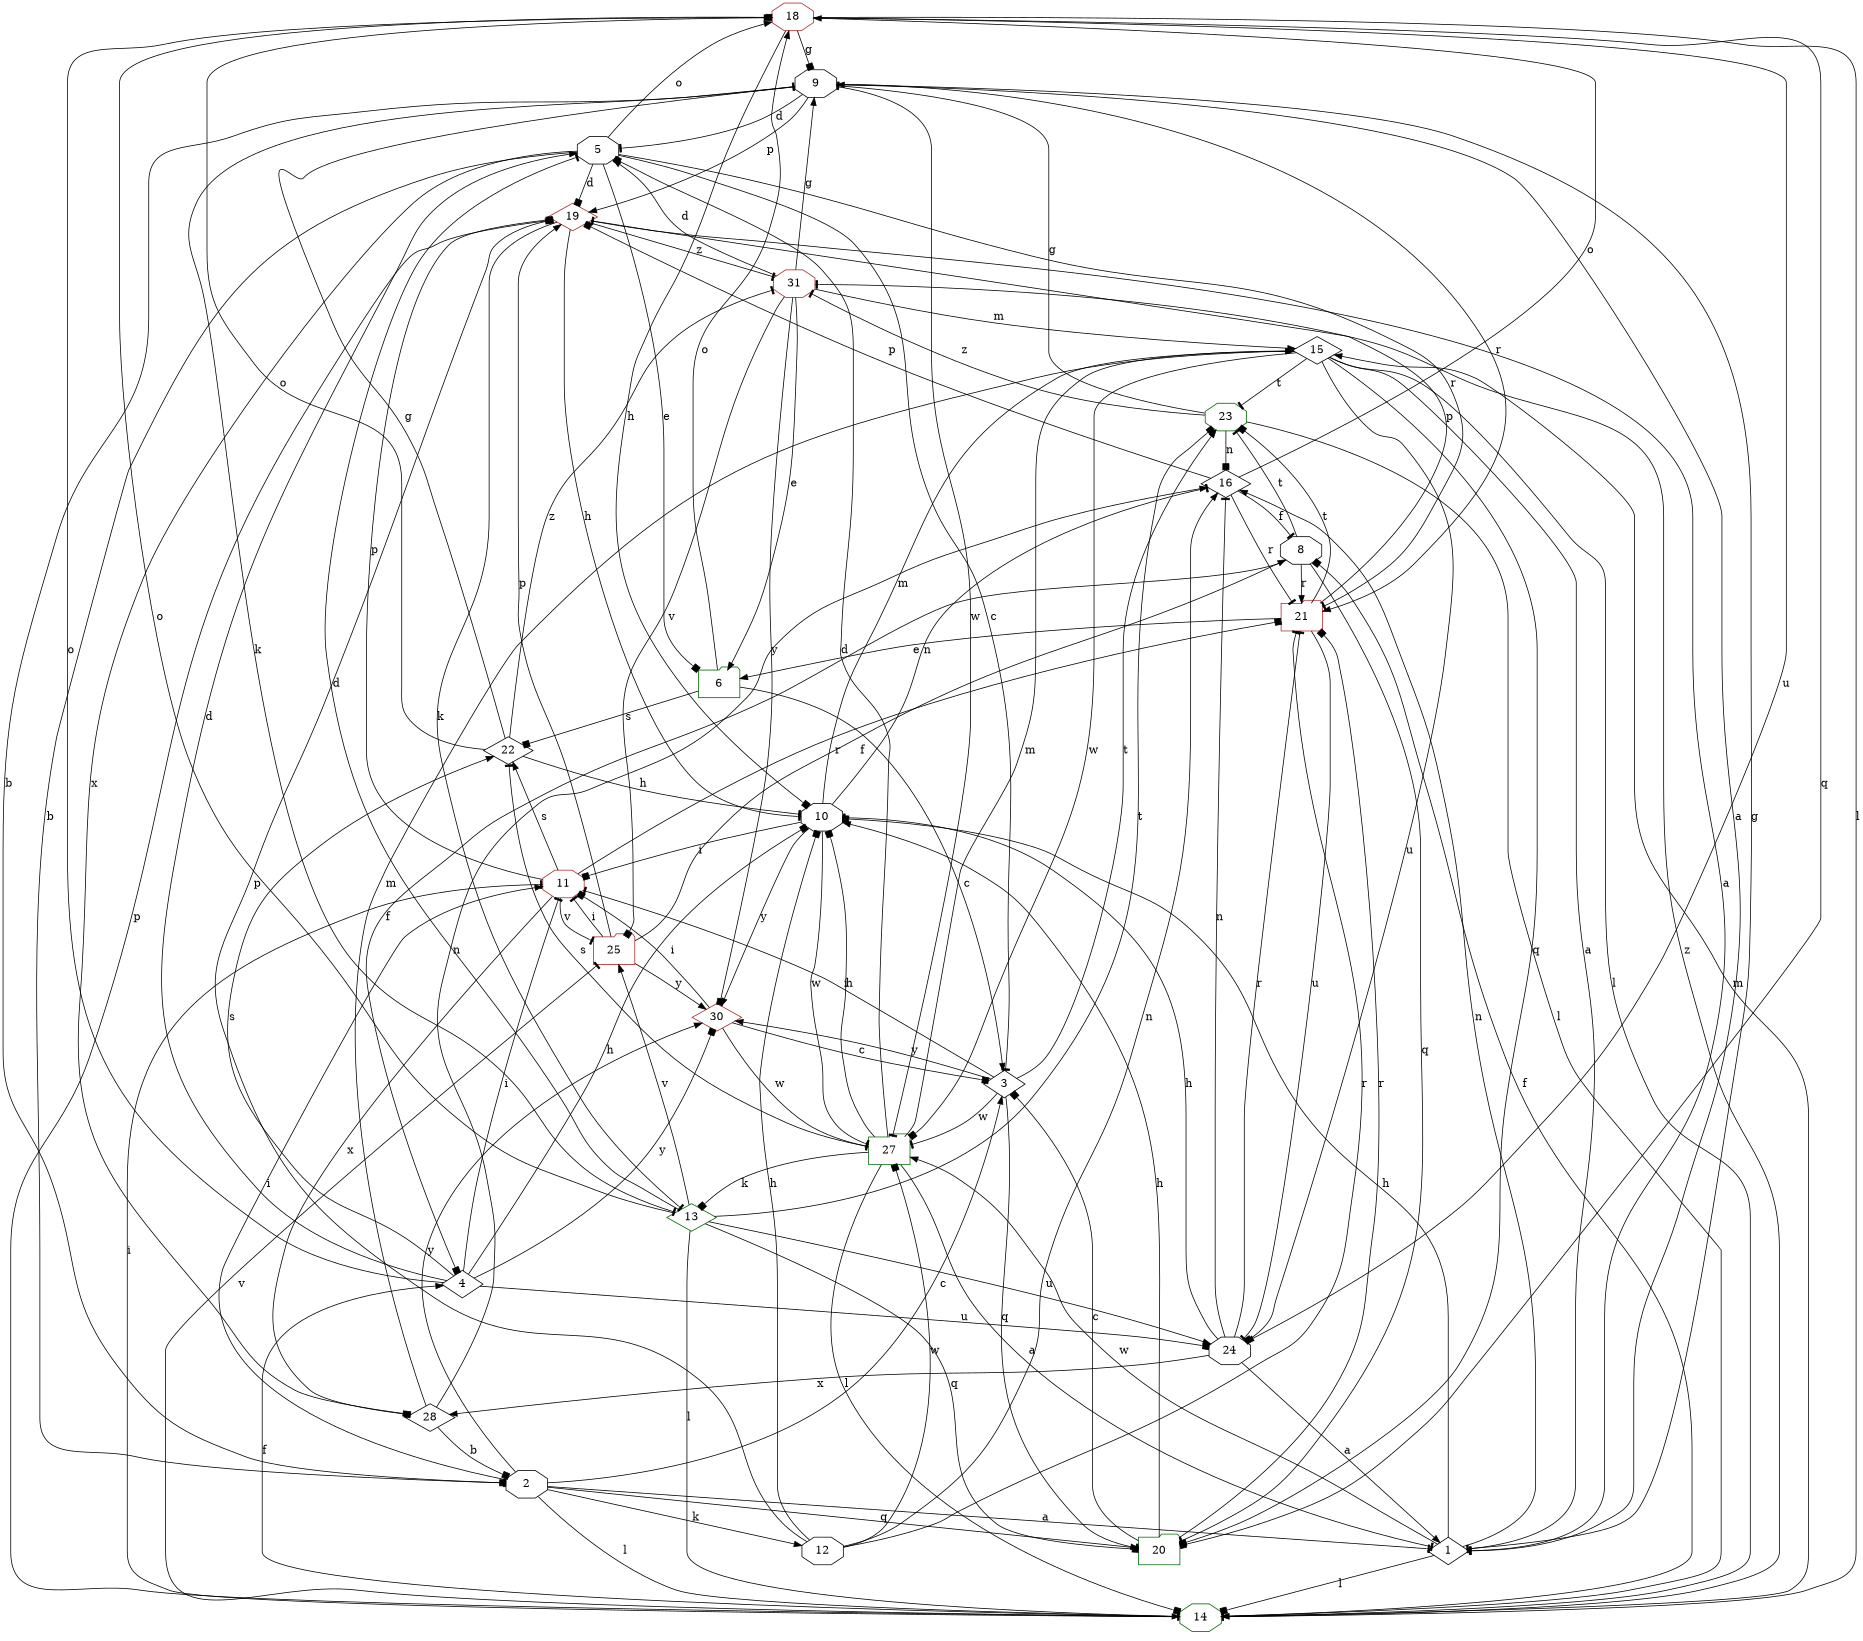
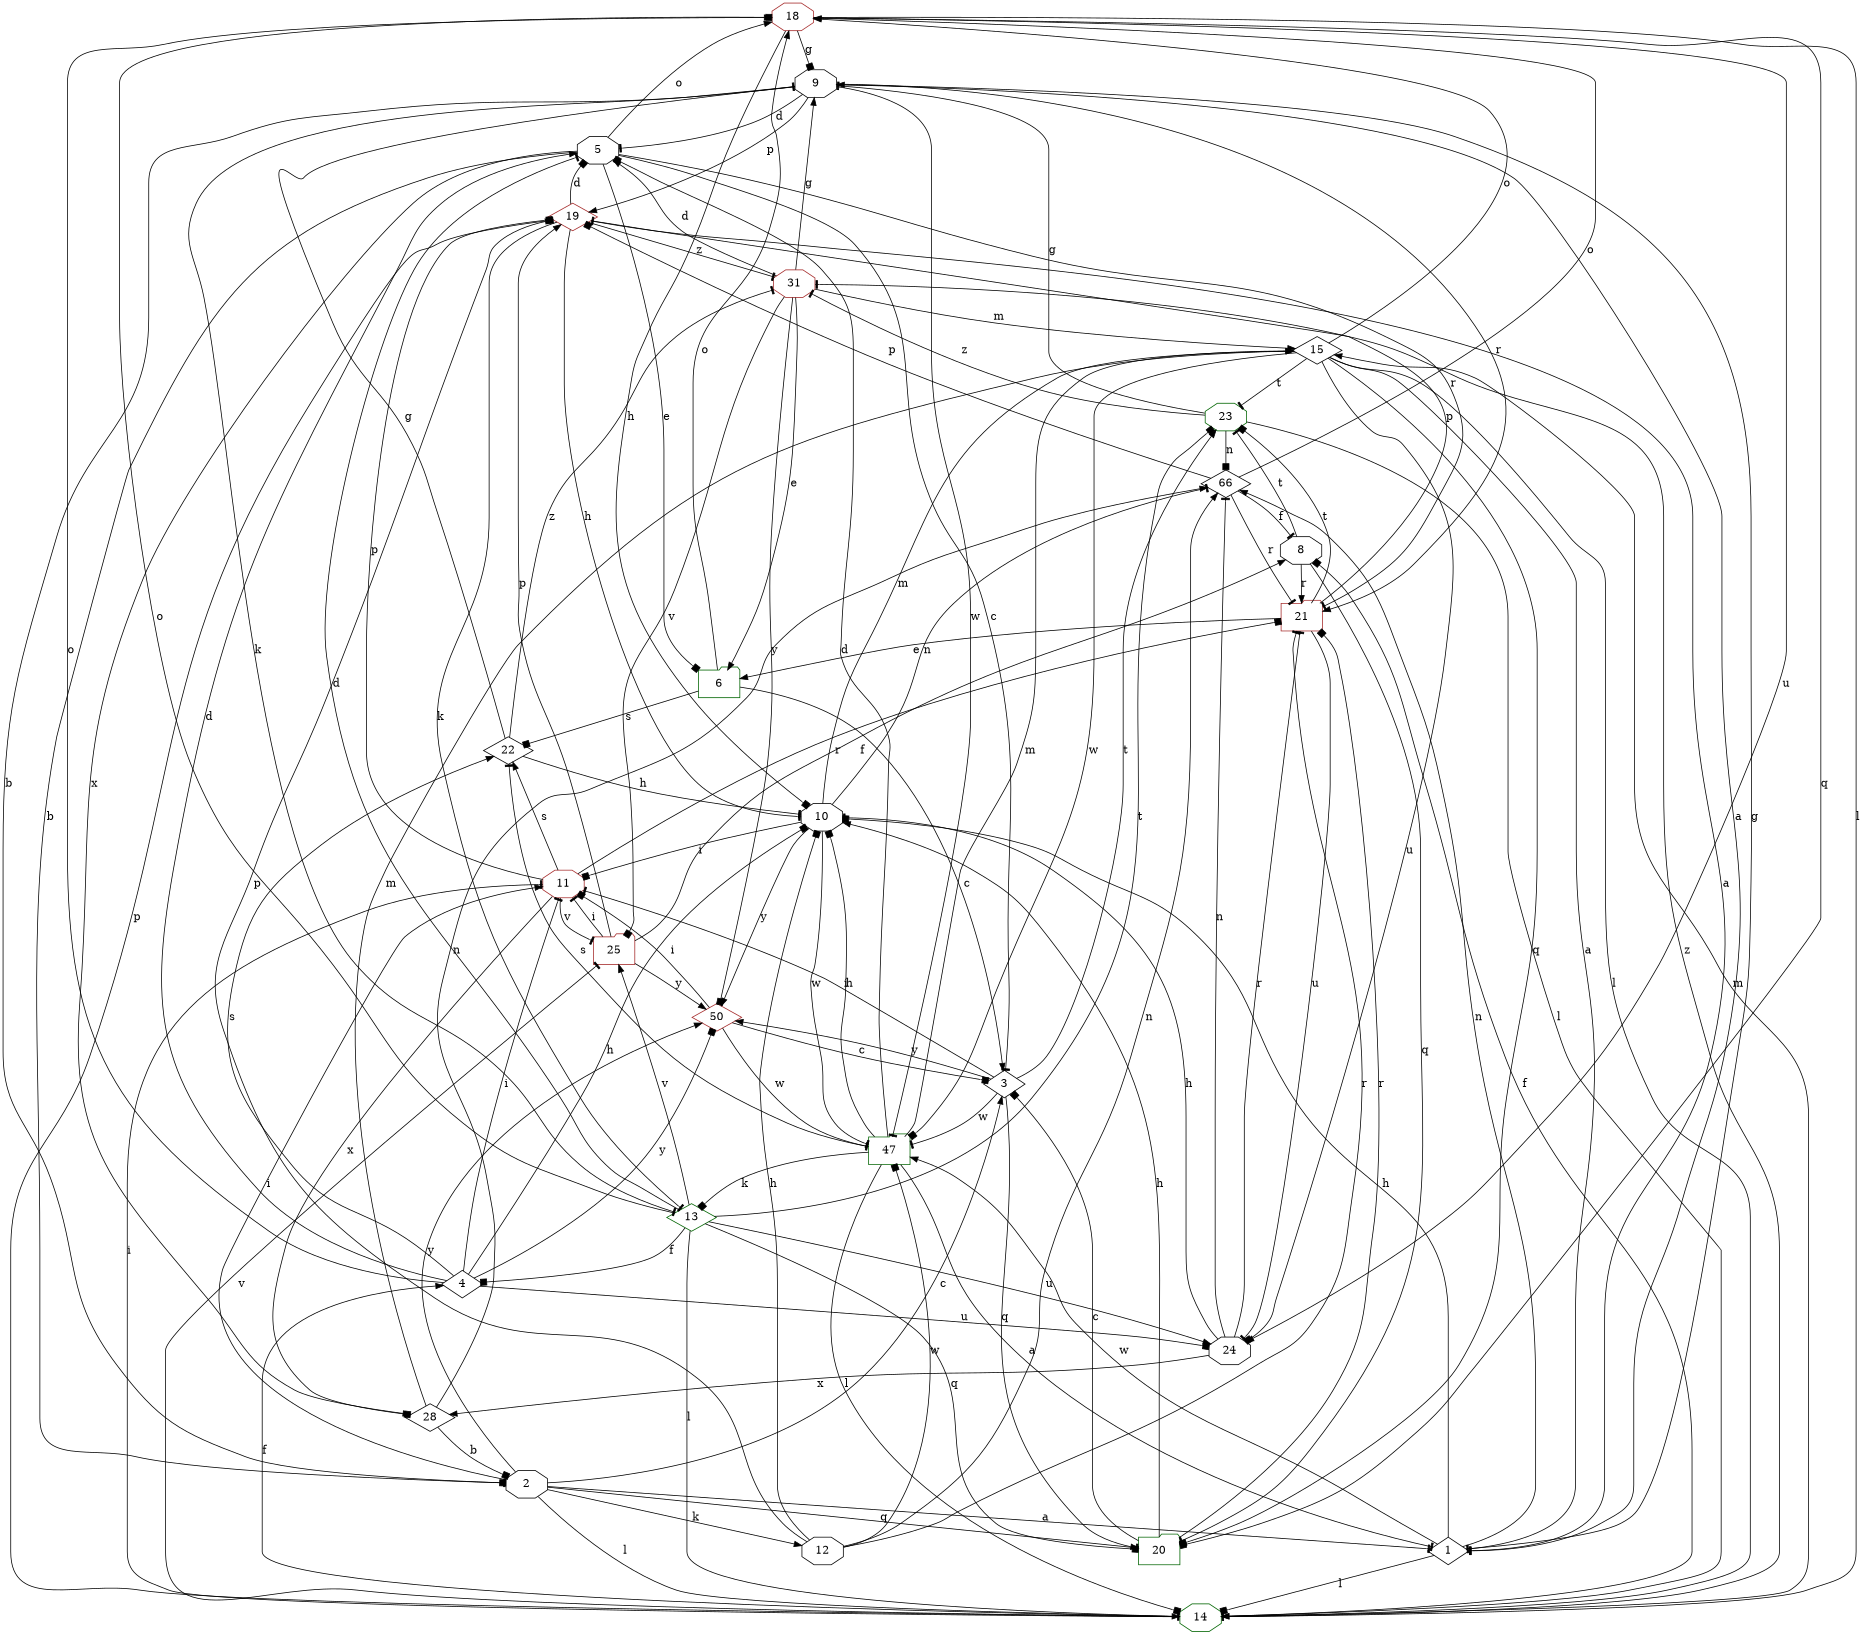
edge "5" -> "19": reversed
edge "22" -> "18": now "15" -> "18"
node "16": label "16" -> "66"
edge "8" -> "4": now "13" -> "4"
node "30": label "30" -> "50"
node "27": label "27" -> "47"
edge "24" -> "1": removed, label "a"
